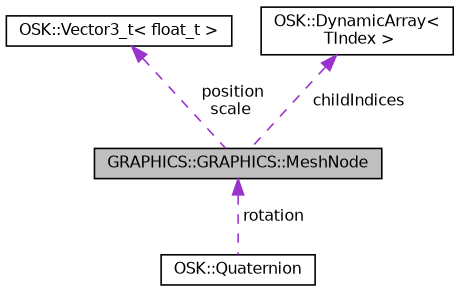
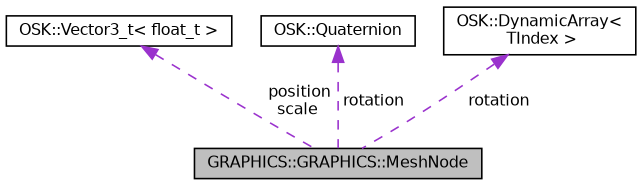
edge "GRAPHICS::GRAPHICS::MeshNode" -> "OSK::DynamicArray< TIndex >": label " childIndices" -> " rotation"
edge "OSK::Quaternion" -> "GRAPHICS::GRAPHICS::MeshNode": reversed
